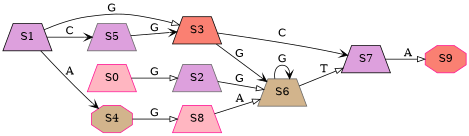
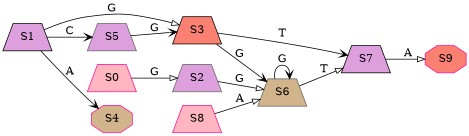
edge "S3" -> "S7": label "C" -> "T"
edge "S4" -> "S8": removed, label "G"
